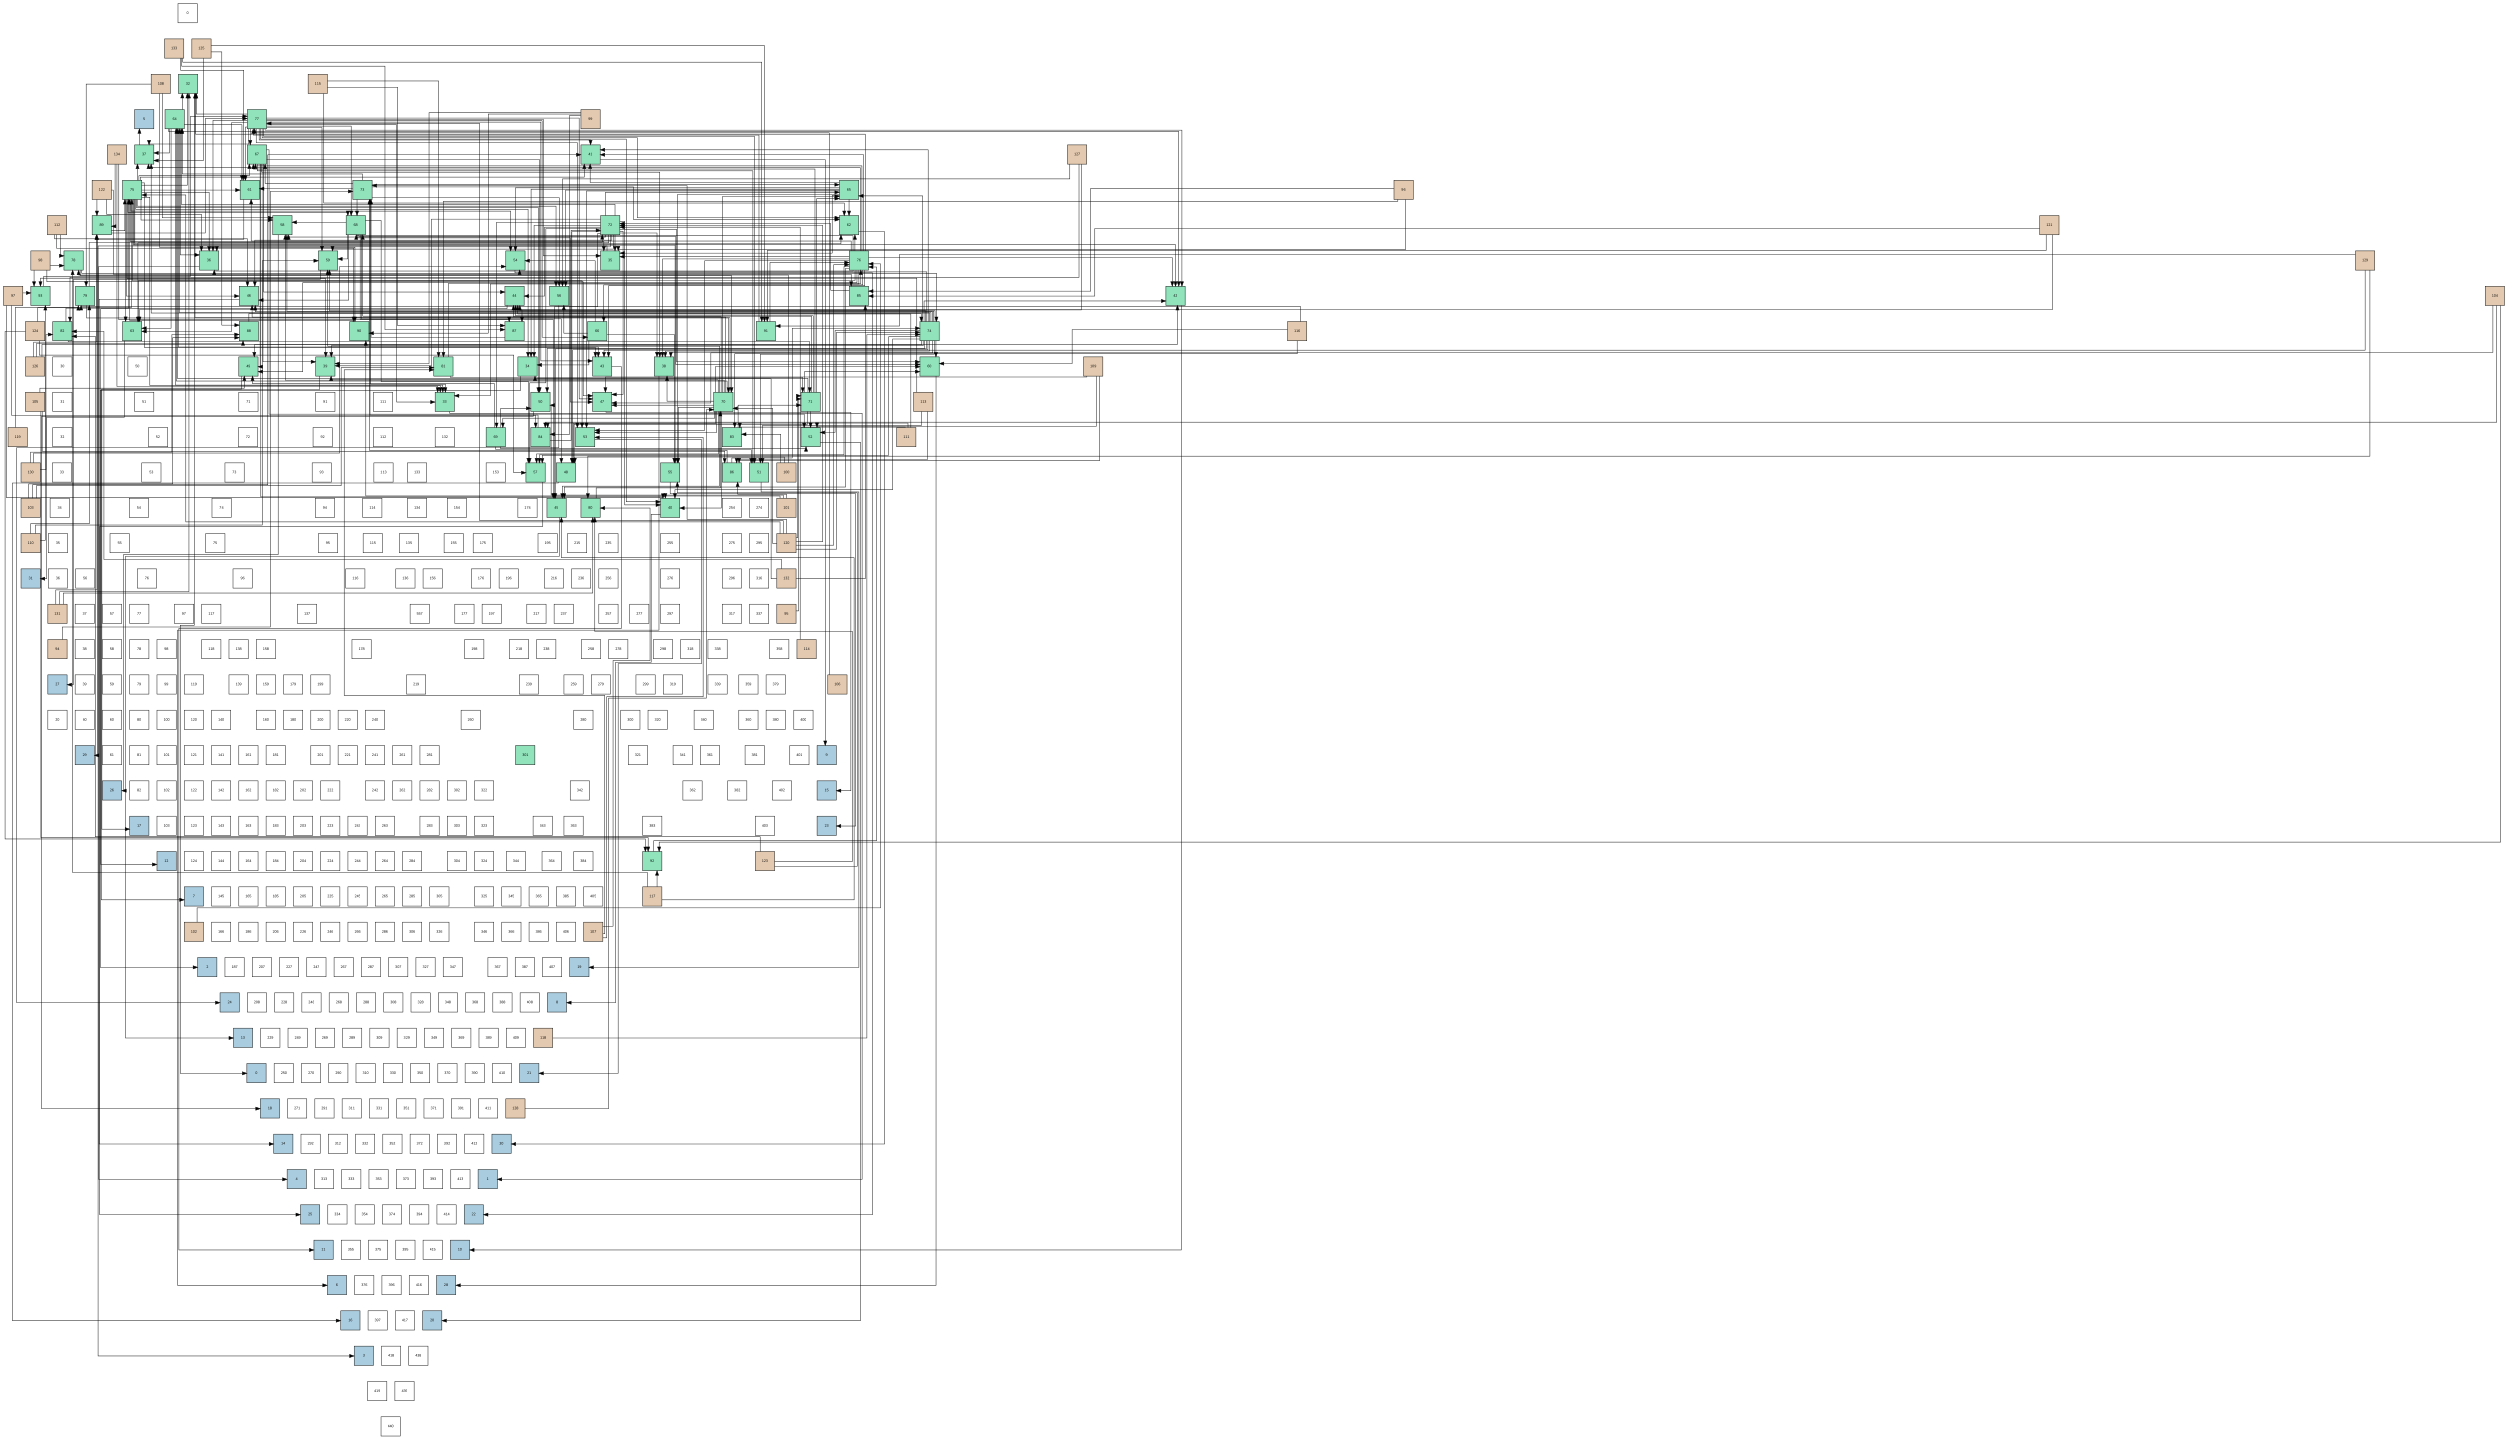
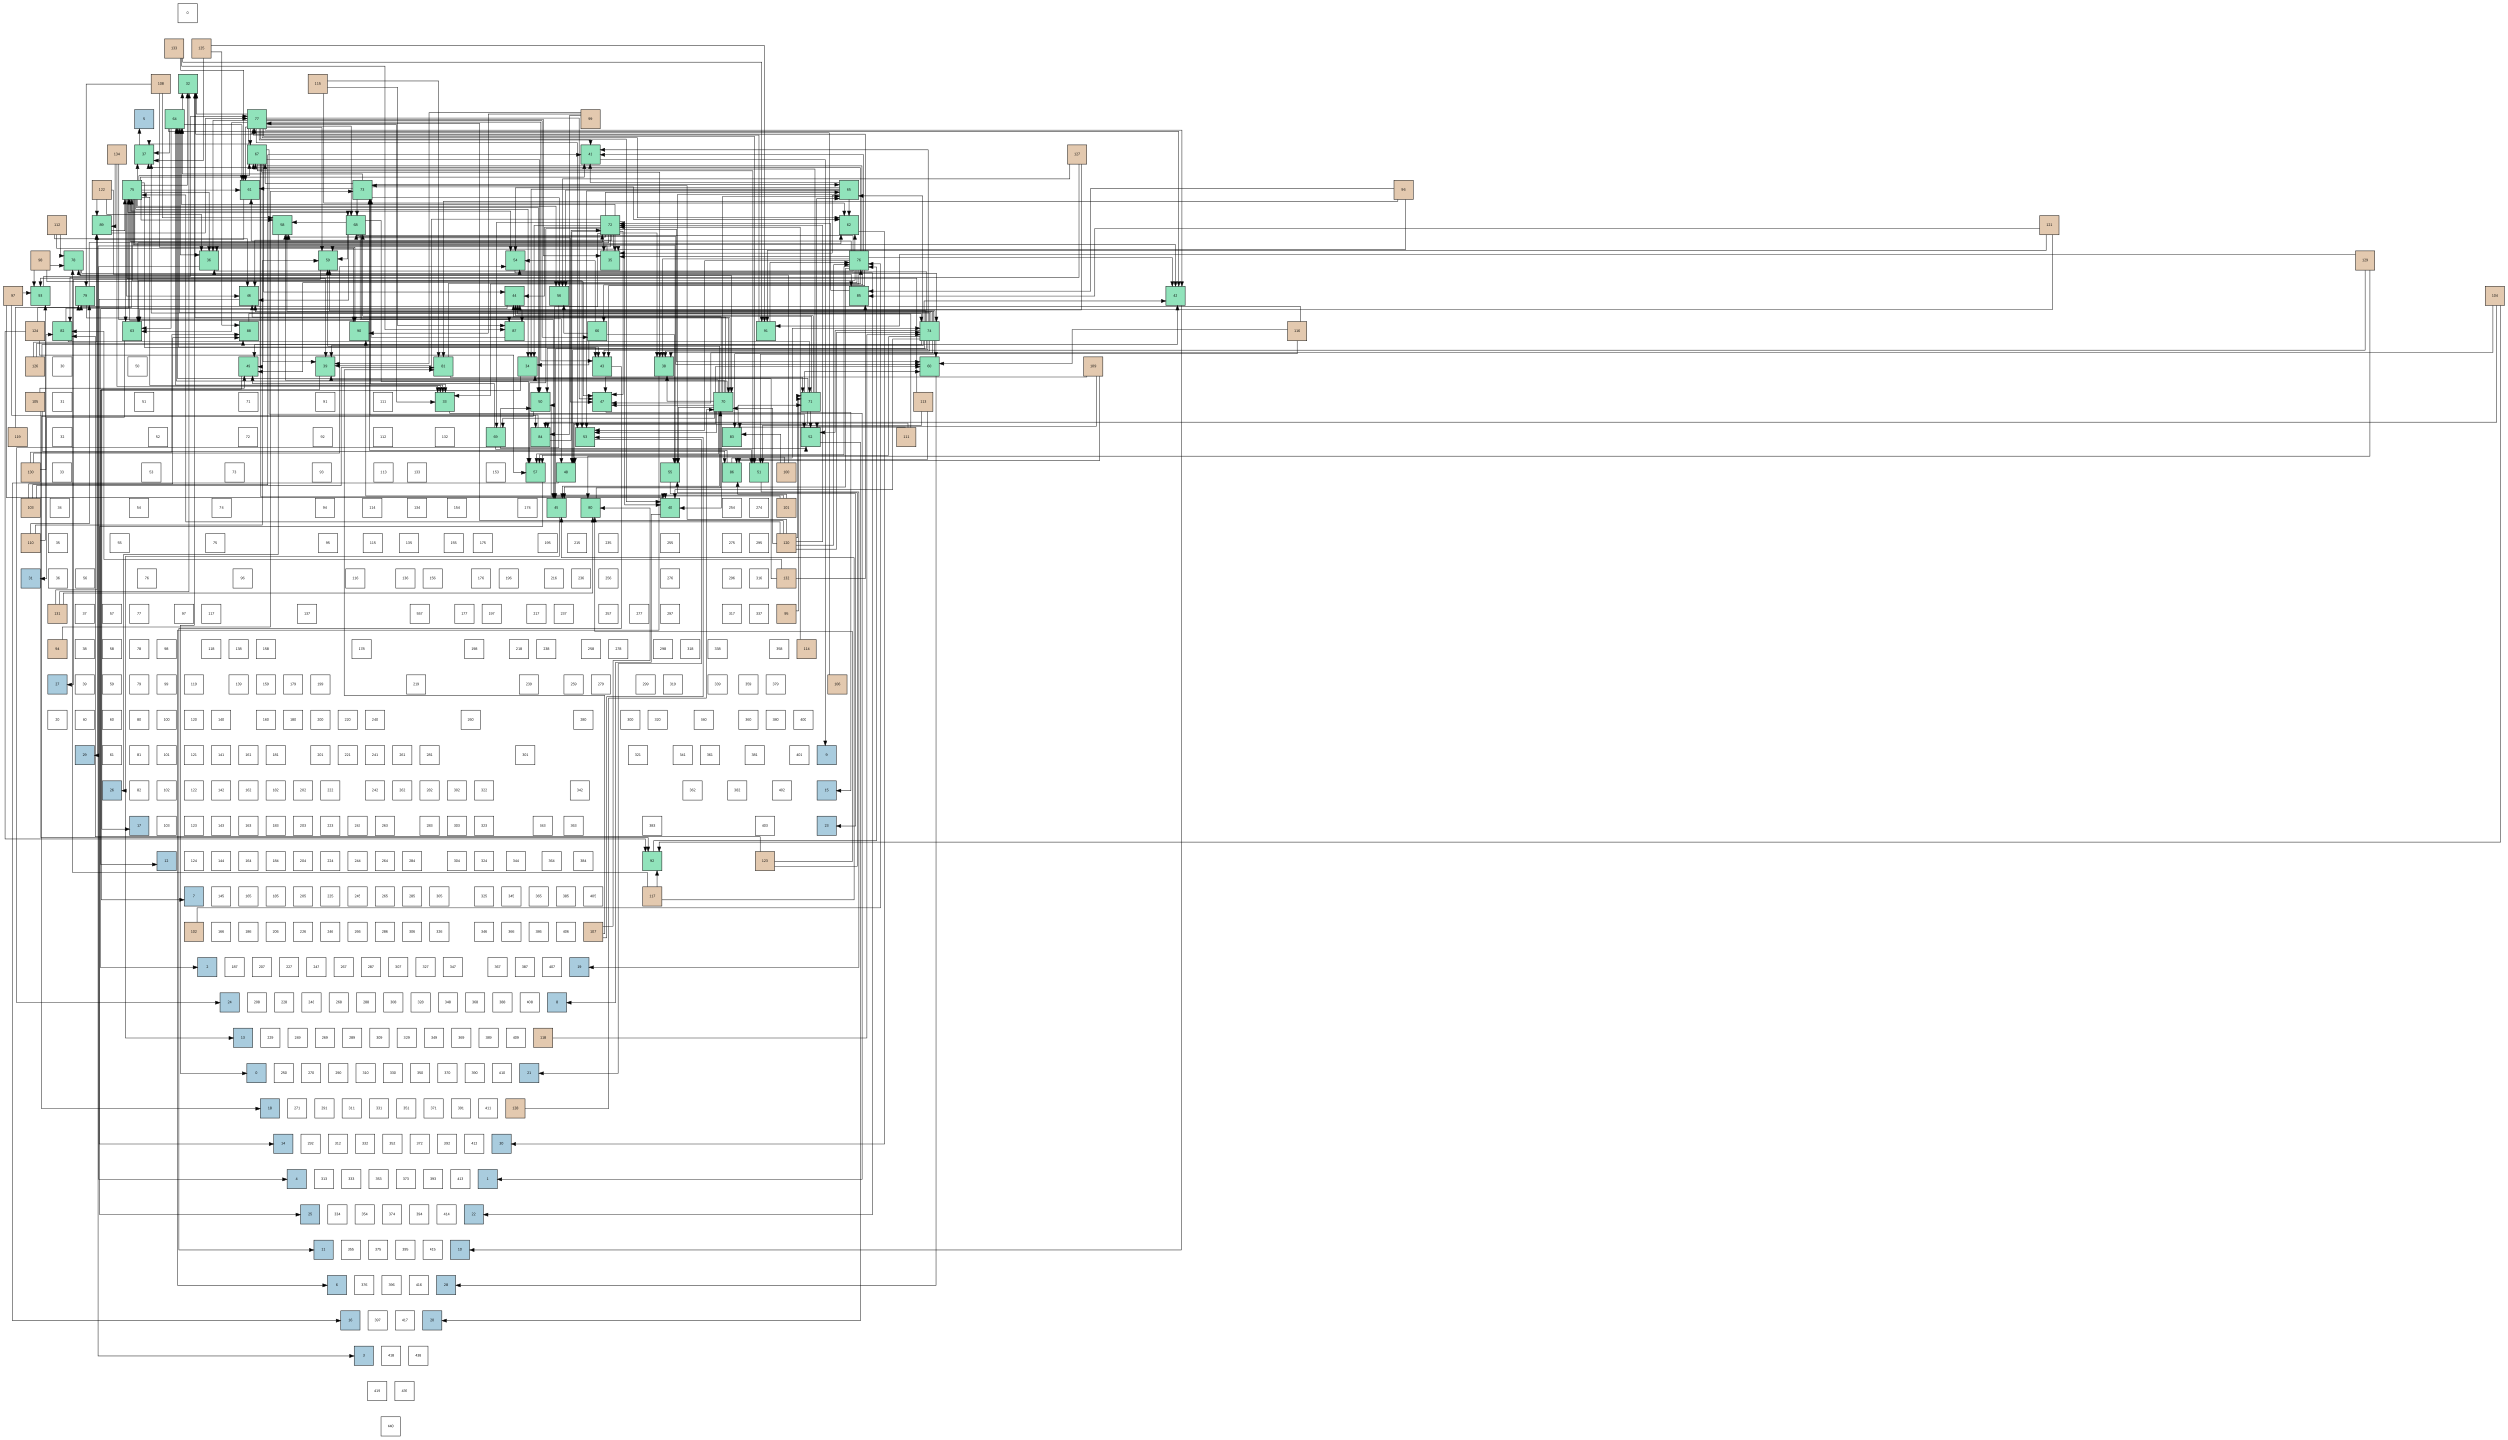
node "301": fillcolor #91e3bb -> #ffffff
